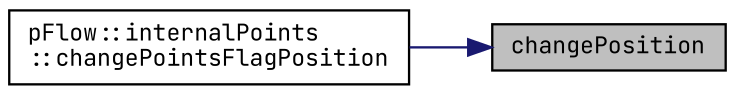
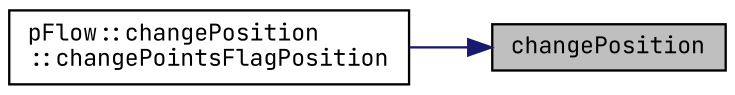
node "pFlow::internalPoints ::changePointsFlagPosition": label "pFlow::internalPoints ::changePointsFlagPosition" -> "pFlow::changePosition ::changePointsFlagPosition"
